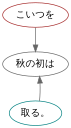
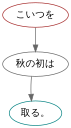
edge "取る。" -> "秋の初は": reversed
